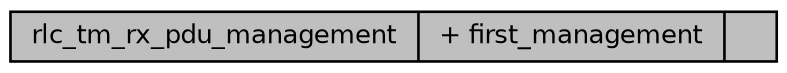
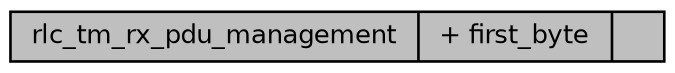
node "rlc_tm_rx_pdu_management": text "+ first_management" -> "+ first_byte"
